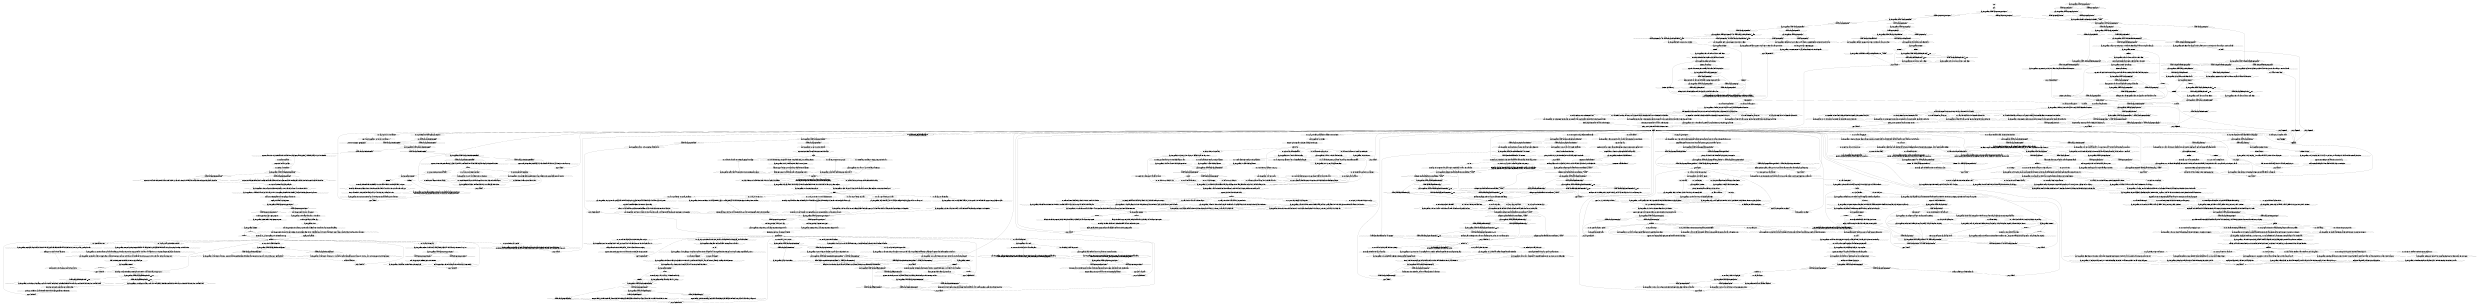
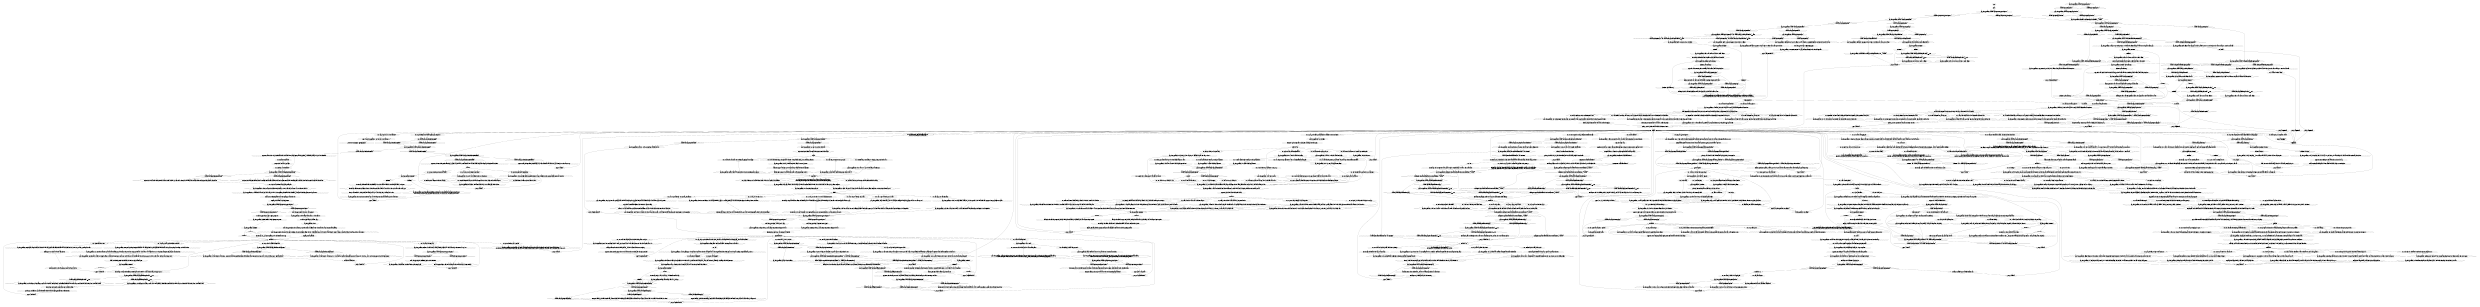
node "Endurance: Your *gut feeling* tells you it'd be interesting.": added
